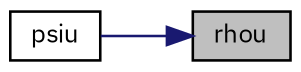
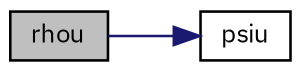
edge "psiu" -> "rhou": reversed
